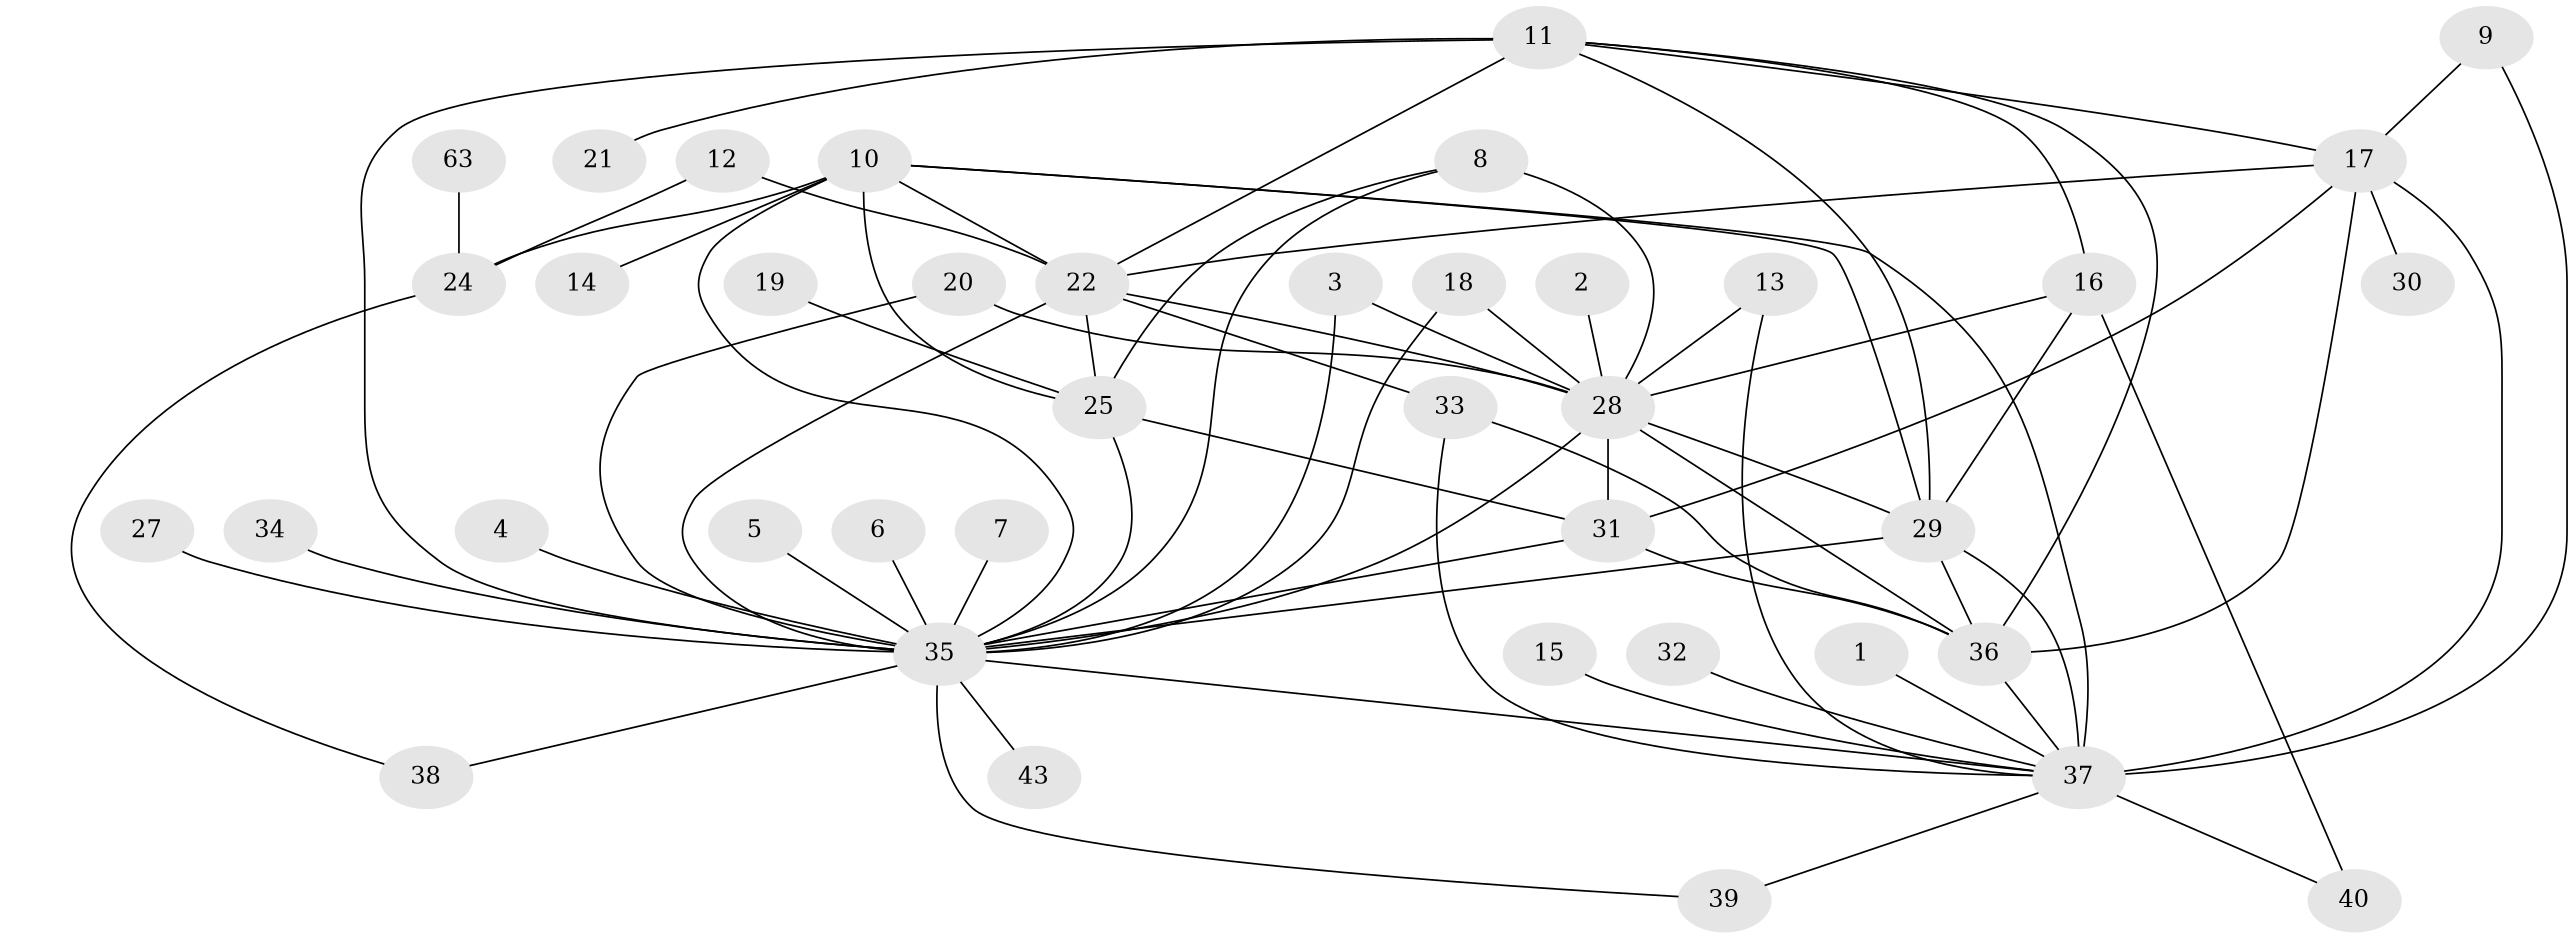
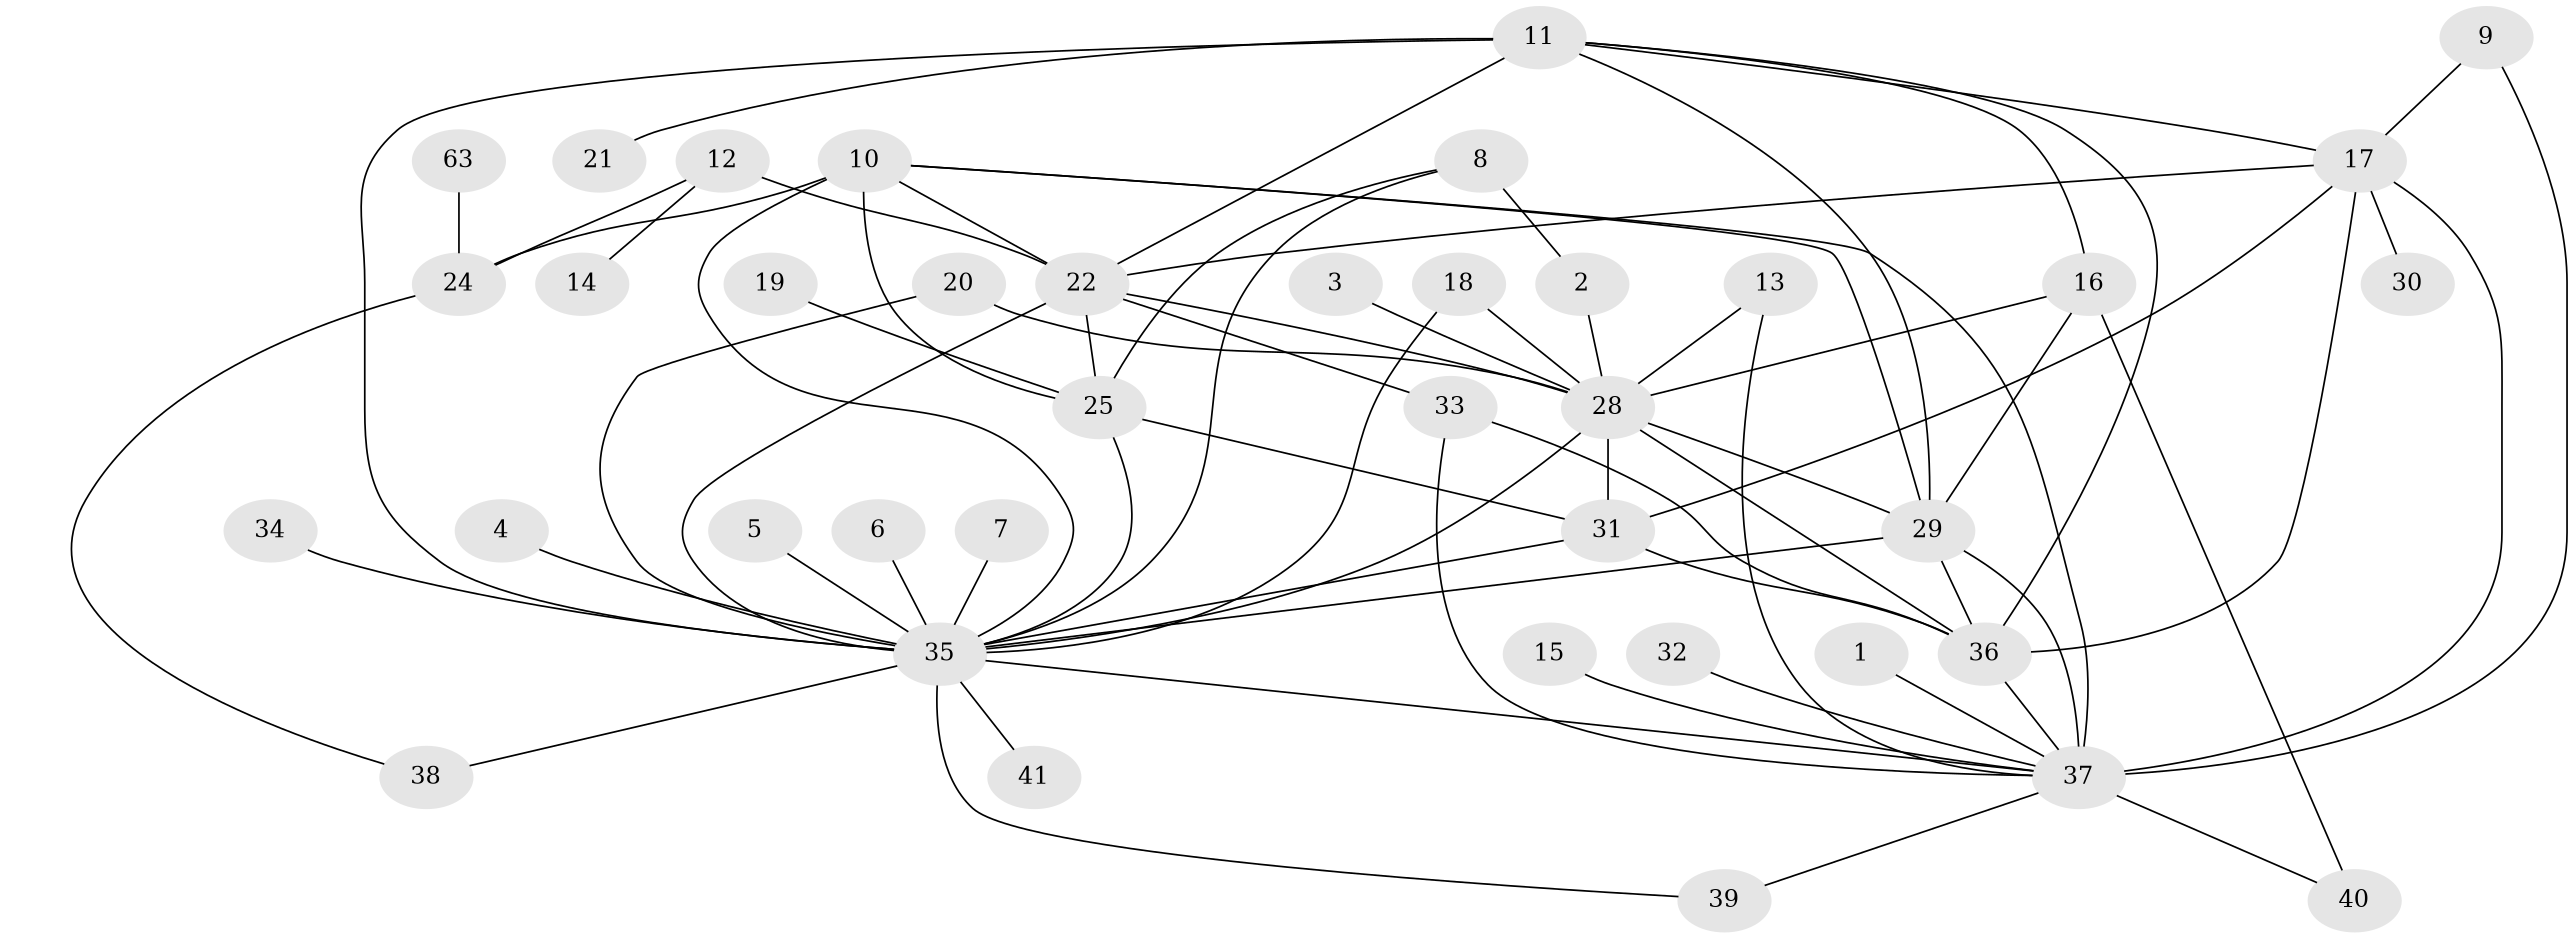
edge "10" -- "14": now "12" -- "14"
edge "8" -- "28": now "8" -- "2"
node "27": removed
edge "3" -- "35": removed
node "43": label "43" -> "41"
